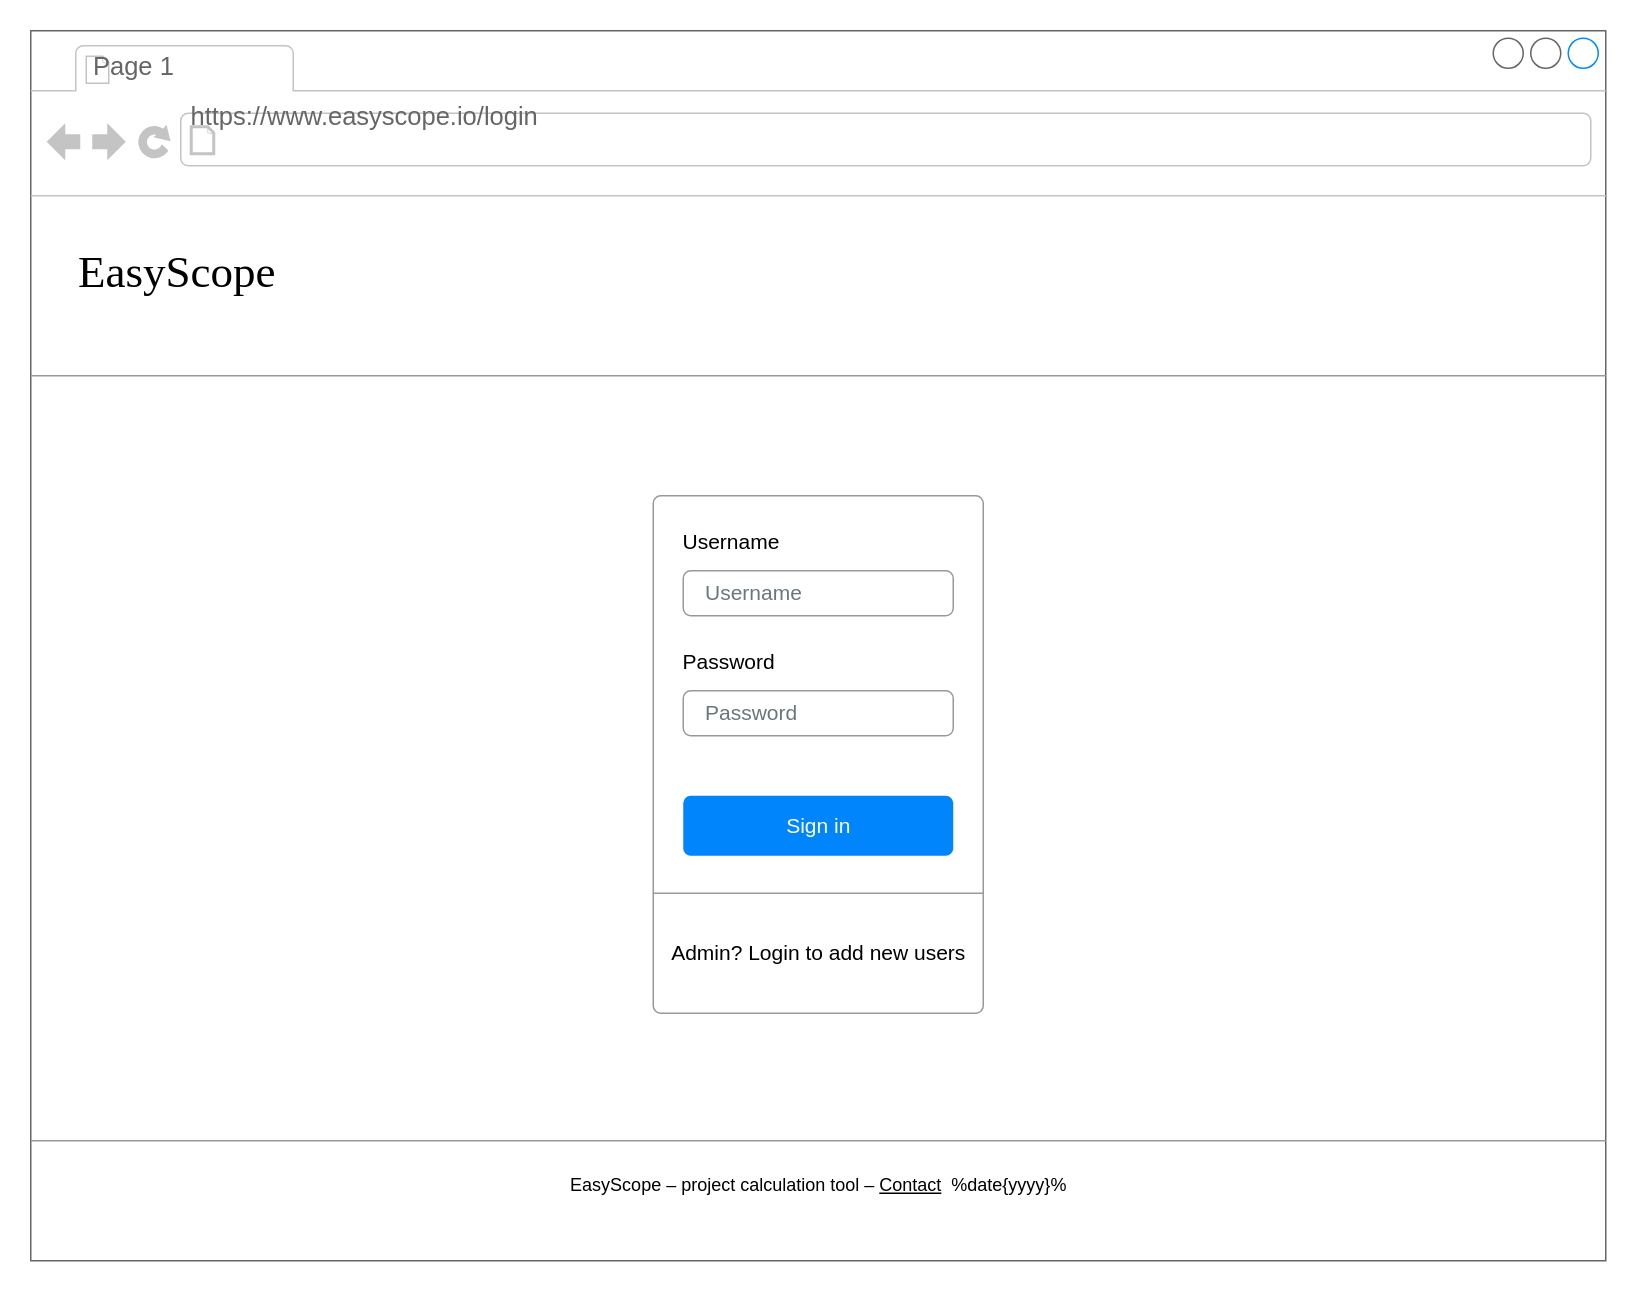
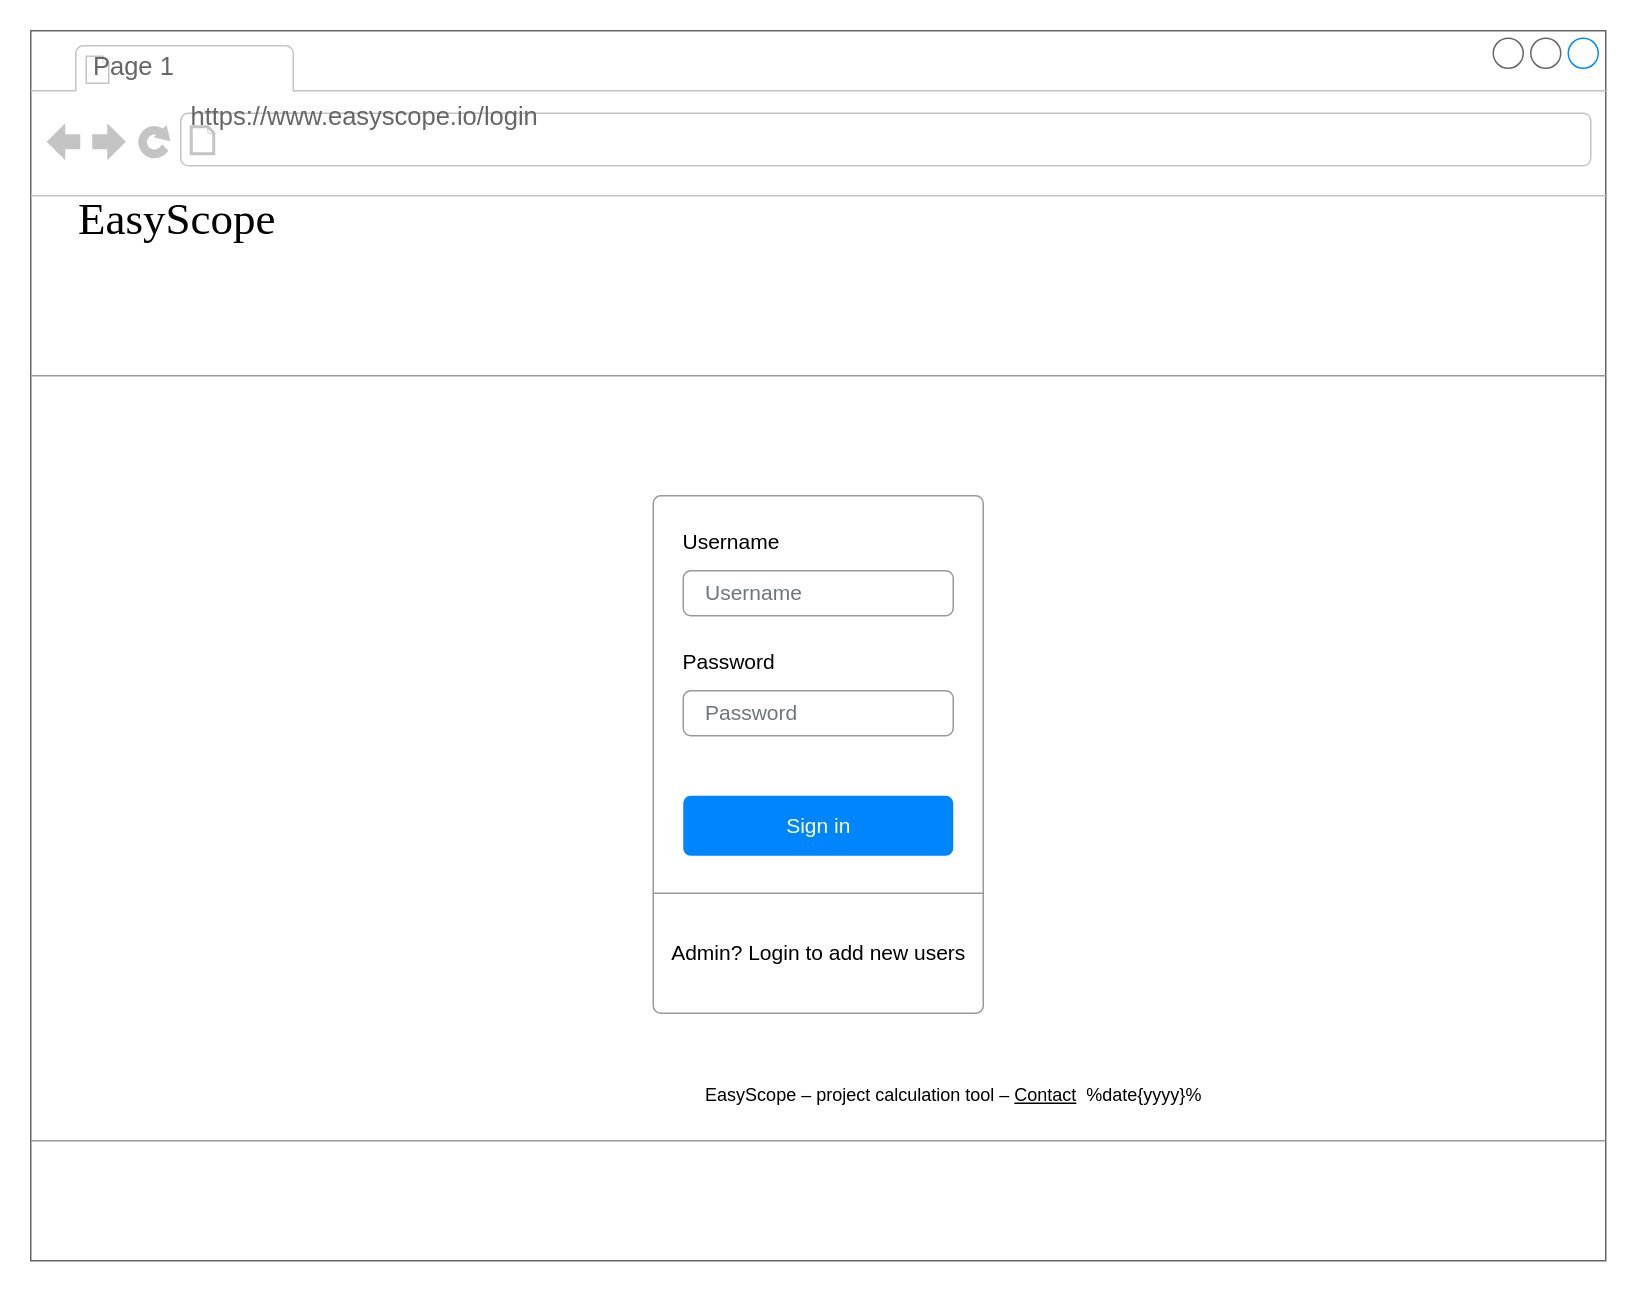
node "EasyScope": moved (331, 278) -> (331, 226)
node "EasyScope – project calculation tool – Contact %date{yyyy}%": moved (818, 1186) -> (953, 1096)
